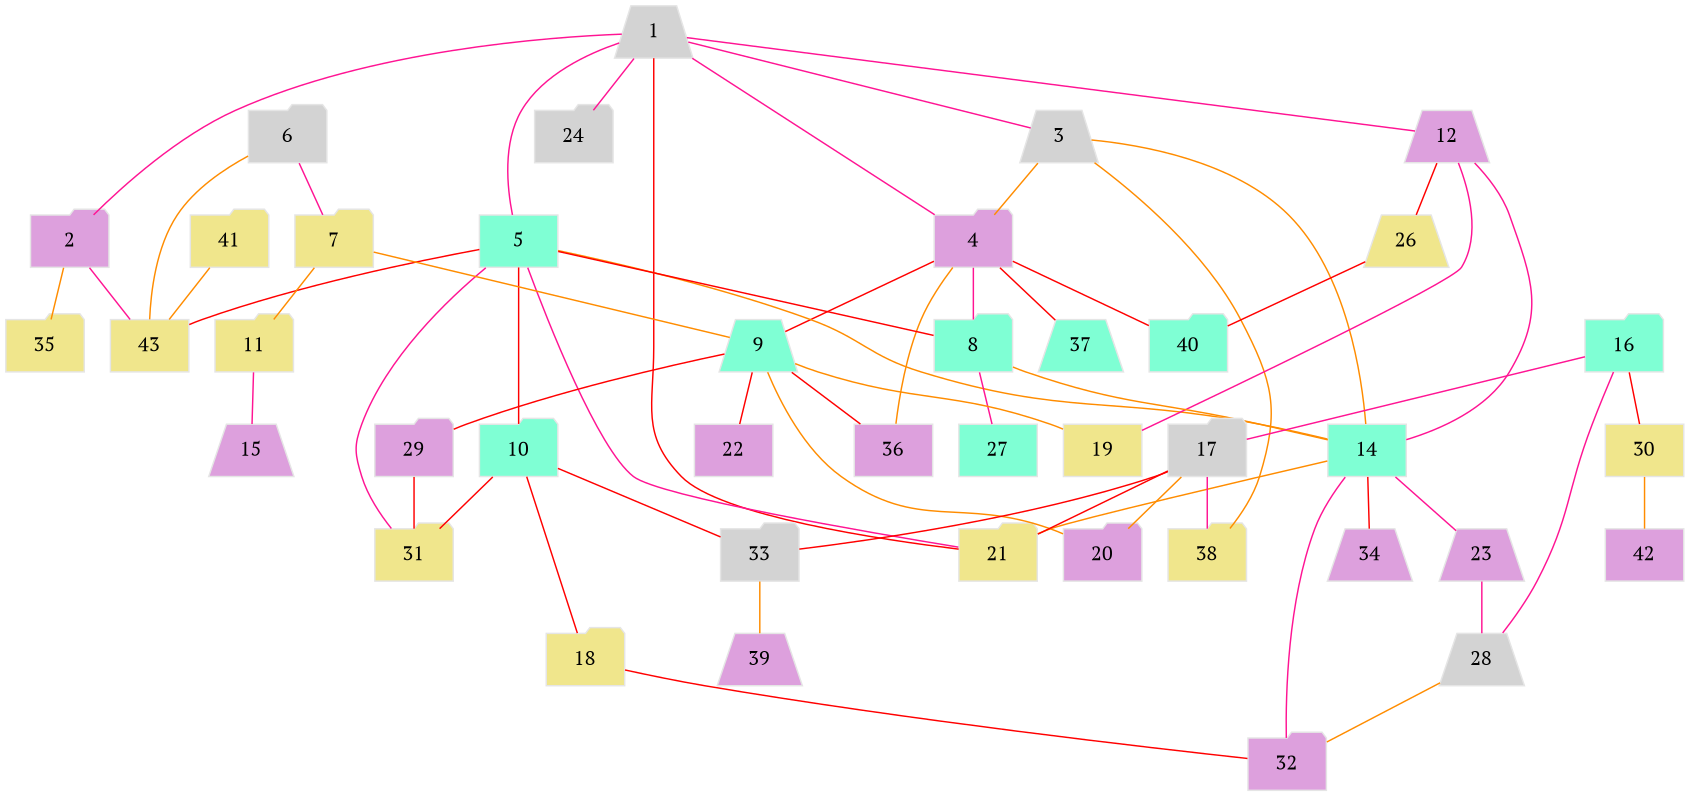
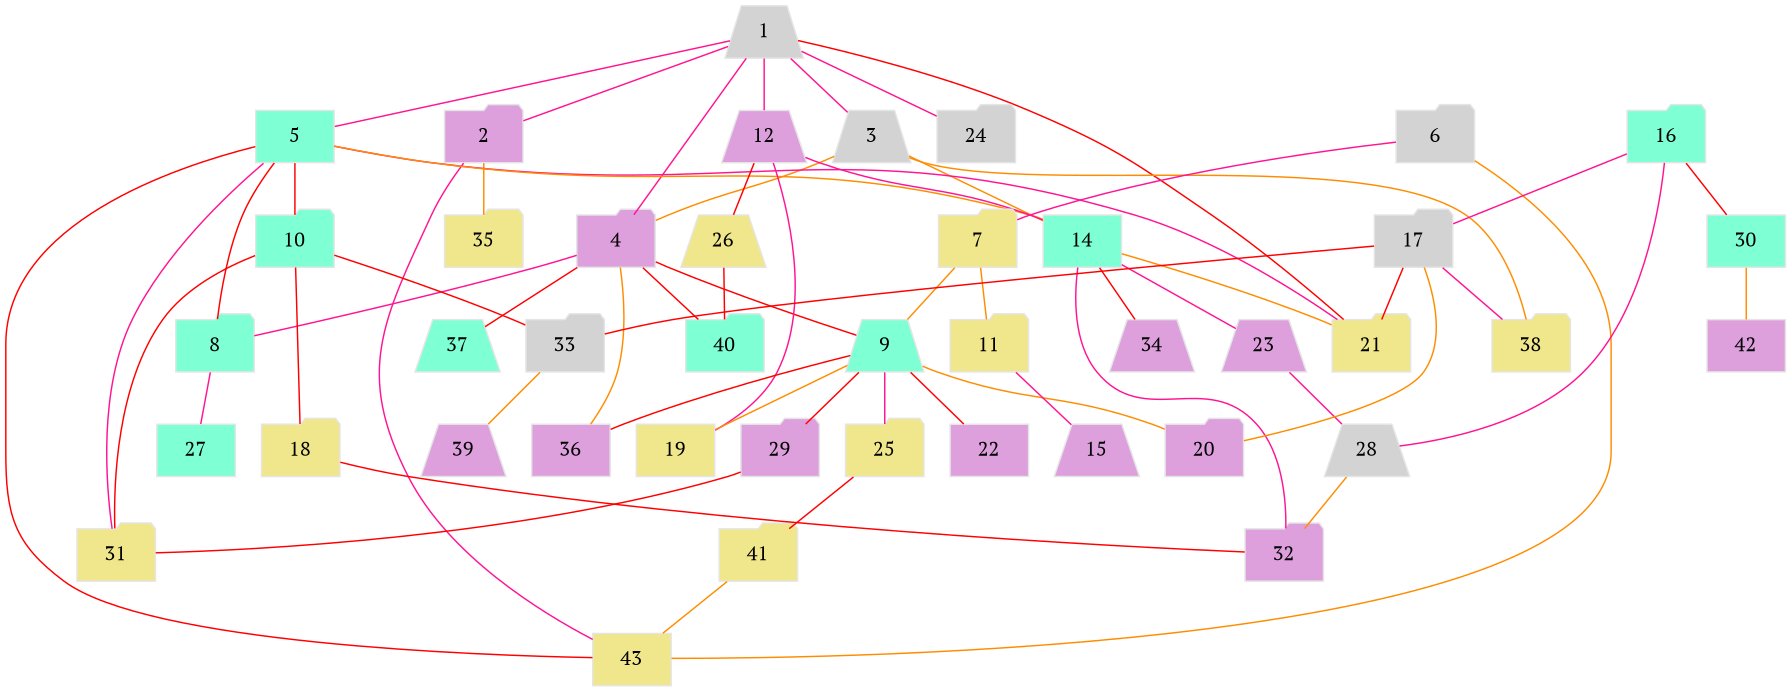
edge "8" -- "14": removed
node "25": added
node "30": fillcolor khaki -> aquamarine
